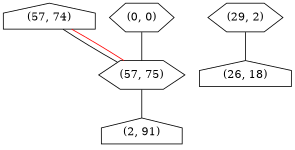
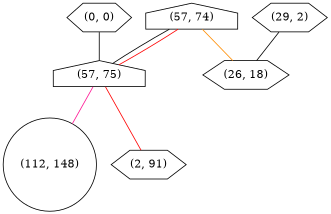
edge "(57, 74)" -- "(26, 18)": added
node "(57, 75)": shape hexagon -> house
node "(26, 18)": shape house -> hexagon
edge "(57, 75)" -- "(2, 91)": color black -> red
node "(2, 91)": shape house -> hexagon
node "(112, 148)": added
